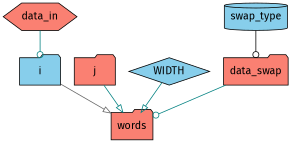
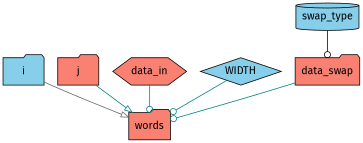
edge "data_in" -> "i": now "data_in" -> "words"
edge "WIDTH" -> "words": arrowhead onormal -> odot
